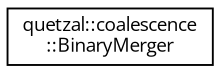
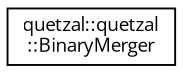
node "quetzal::coalescence ::BinaryMerger": label "quetzal::coalescence ::BinaryMerger" -> "quetzal::quetzal ::BinaryMerger"
